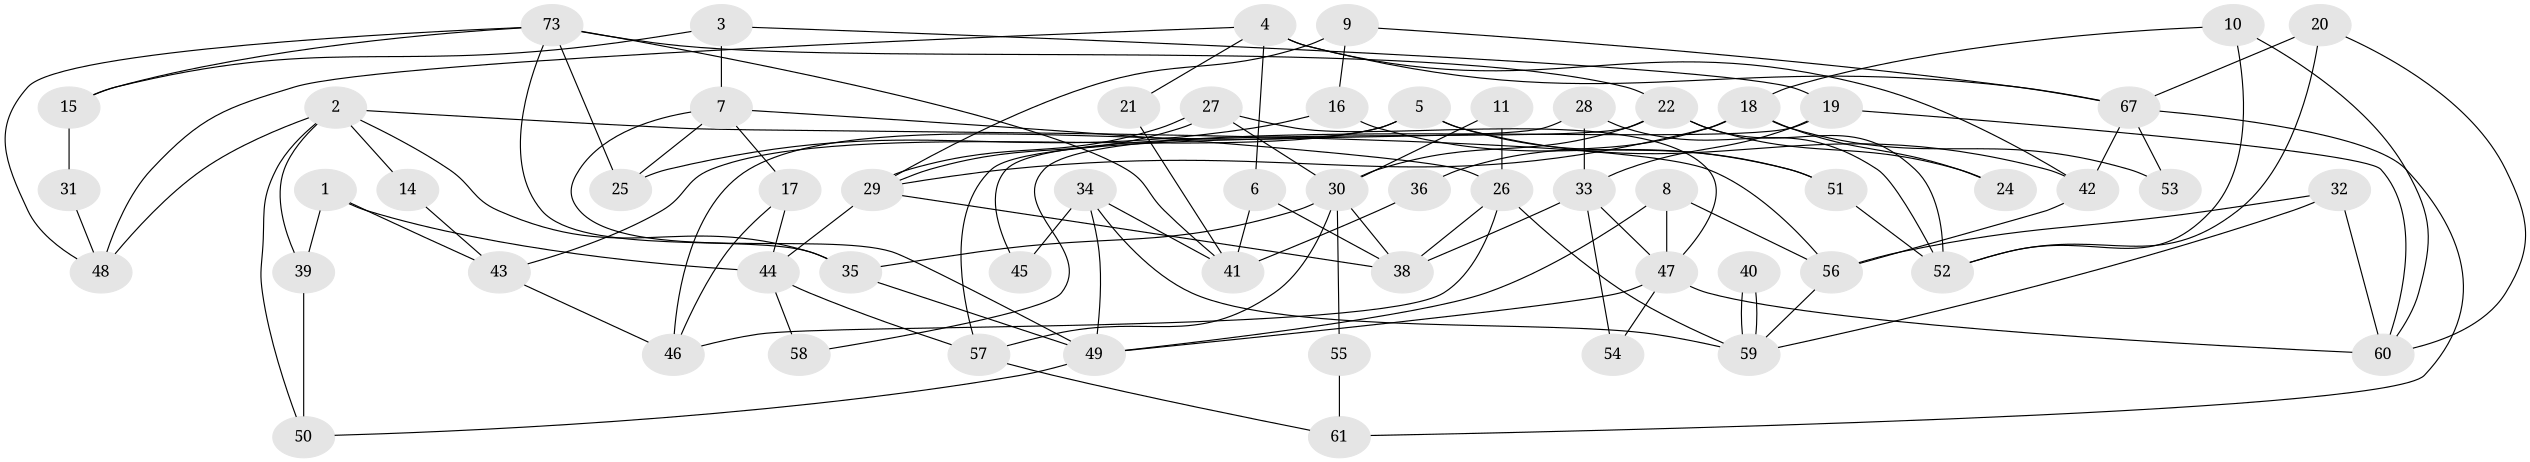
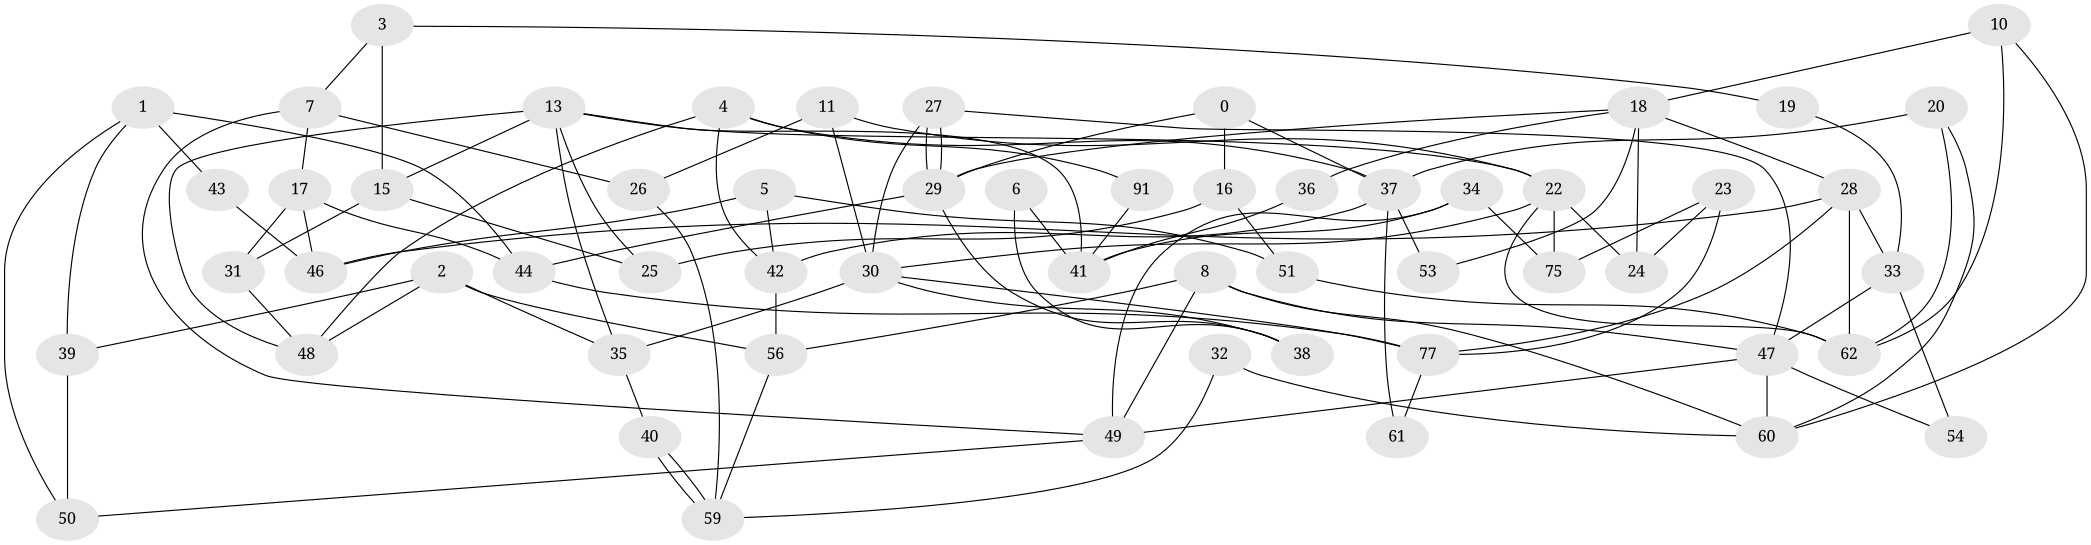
node "73": label "73" -> "13"
node "9": label "9" -> "0"
node "21": label "21" -> "91"
edge "4" -- "6": removed
node "67": label "67" -> "37"
edge "19" -- "60": now "8" -- "60"
edge "11" -- "22": added
edge "18" -- "28": added
edge "7" -- "25": now "15" -- "25"
edge "5" -- "43": removed
node "14": removed
node "23": added
edge "32" -- "56": removed
edge "17" -- "31": added
edge "26" -- "38": removed
edge "33" -- "38": removed
edge "2" -- "50": now "1" -- "50"
node "45": label "45" -> "75"
node "52": label "52" -> "62"
edge "35" -- "49": now "35" -- "40"
edge "34" -- "59": removed
edge "26" -- "46": now "28" -- "46"
node "58": removed
node "57": label "57" -> "77"
node "55": removed
